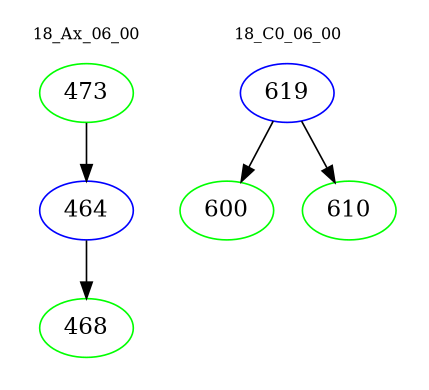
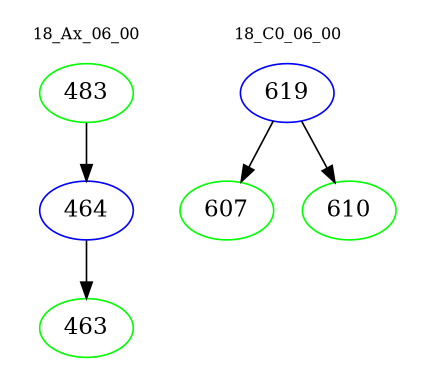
node "473": label "473" -> "483"
node "600": label "600" -> "607"
node "468": label "468" -> "463"
